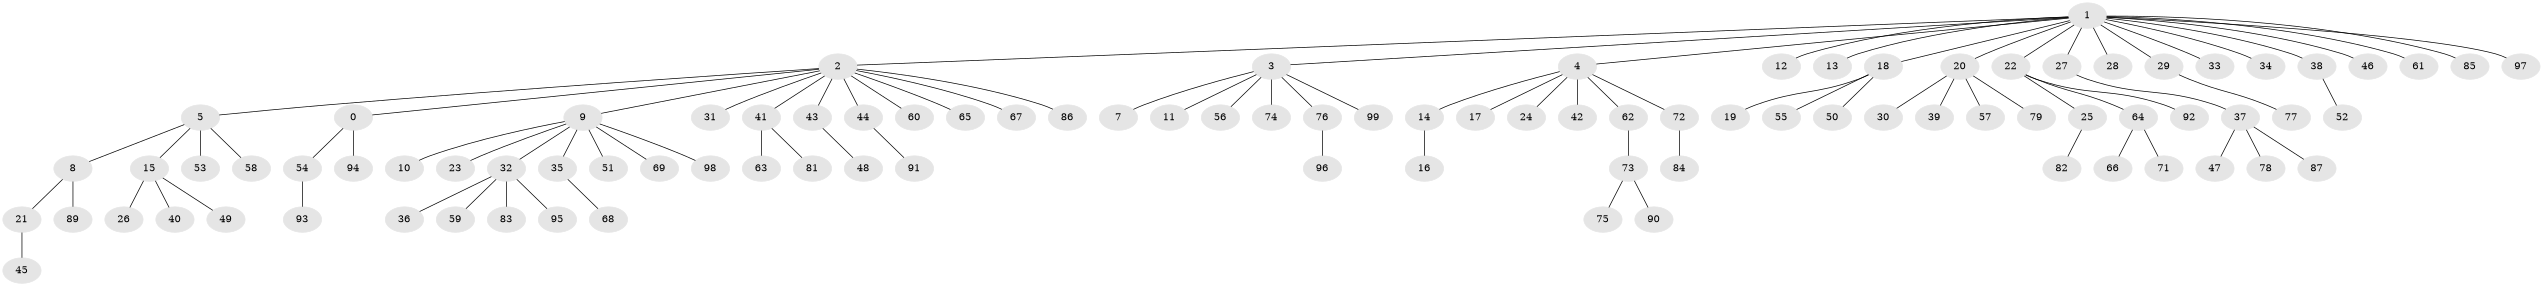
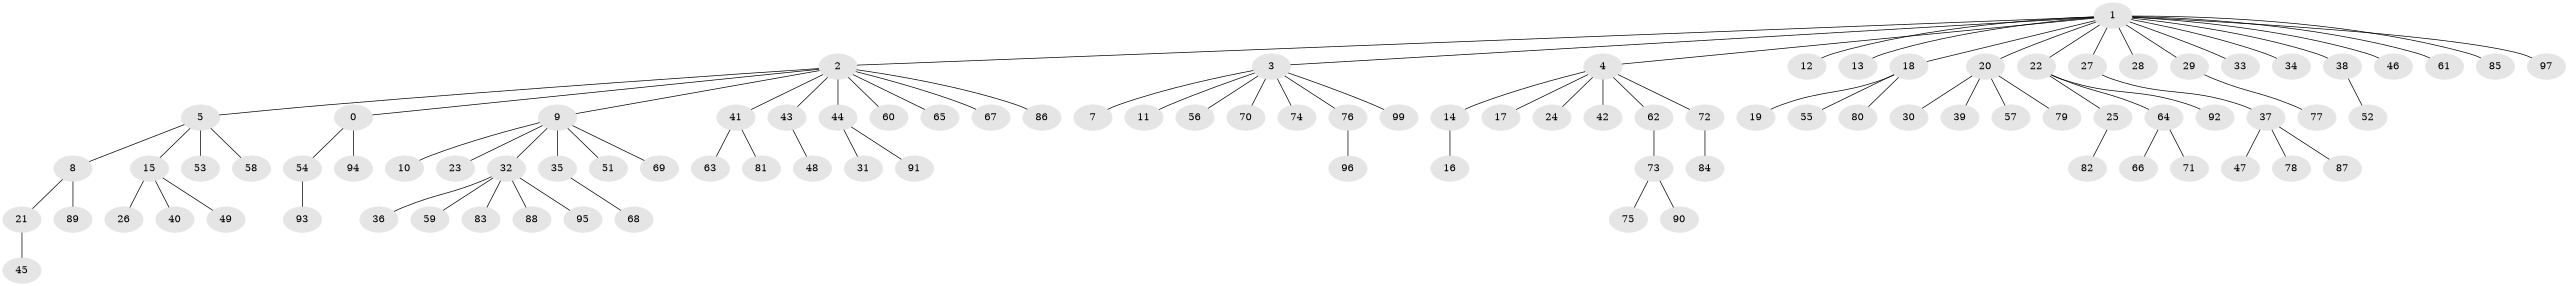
edge "2" -- "31": now "44" -- "31"
node "70": added
node "50": label "50" -> "80"
node "98": removed
node "88": added
